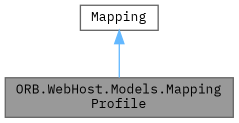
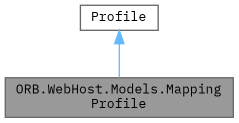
node "Mapping": label "Mapping" -> "Profile"
